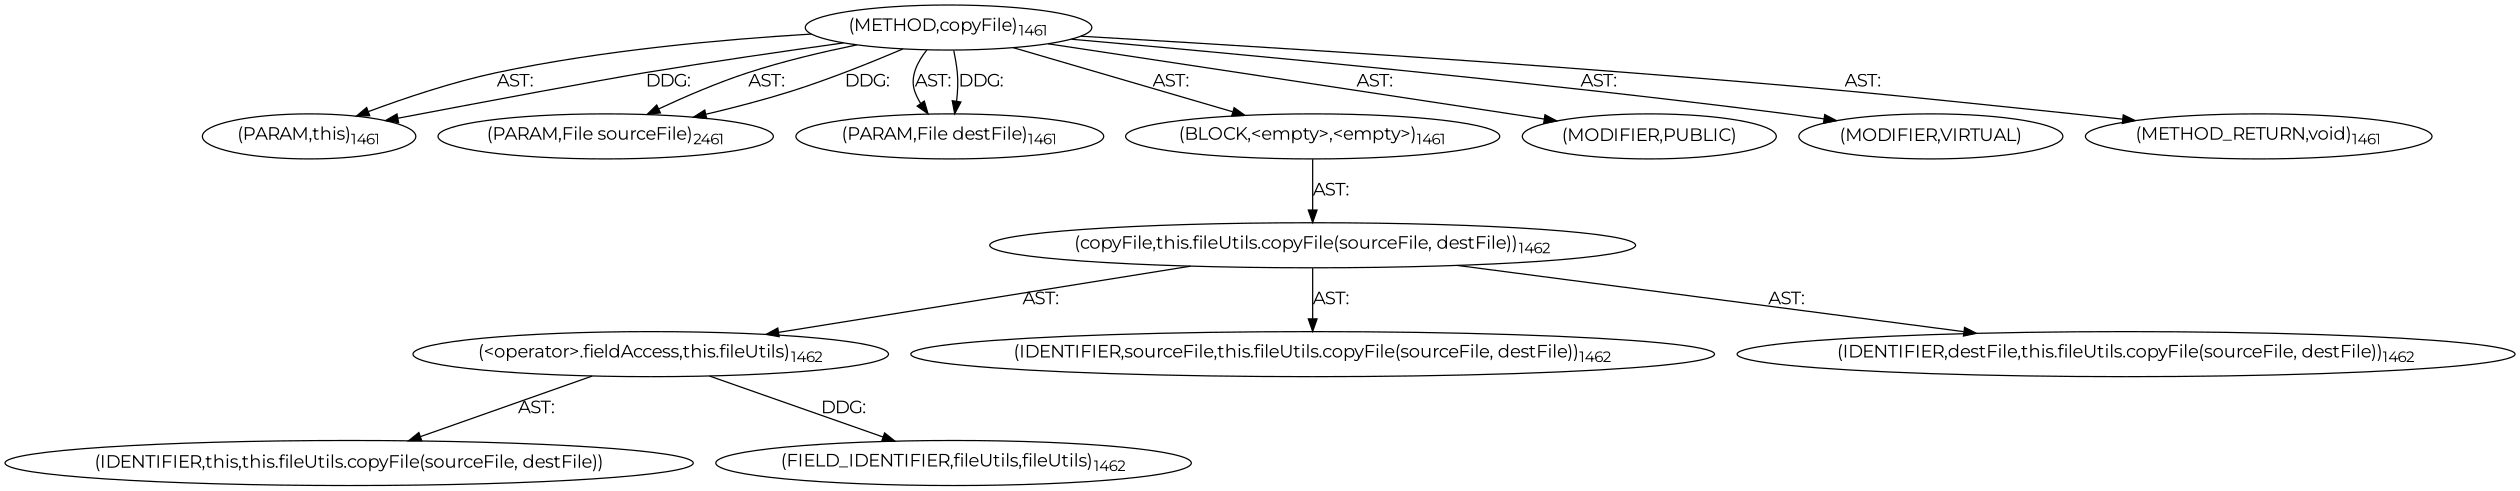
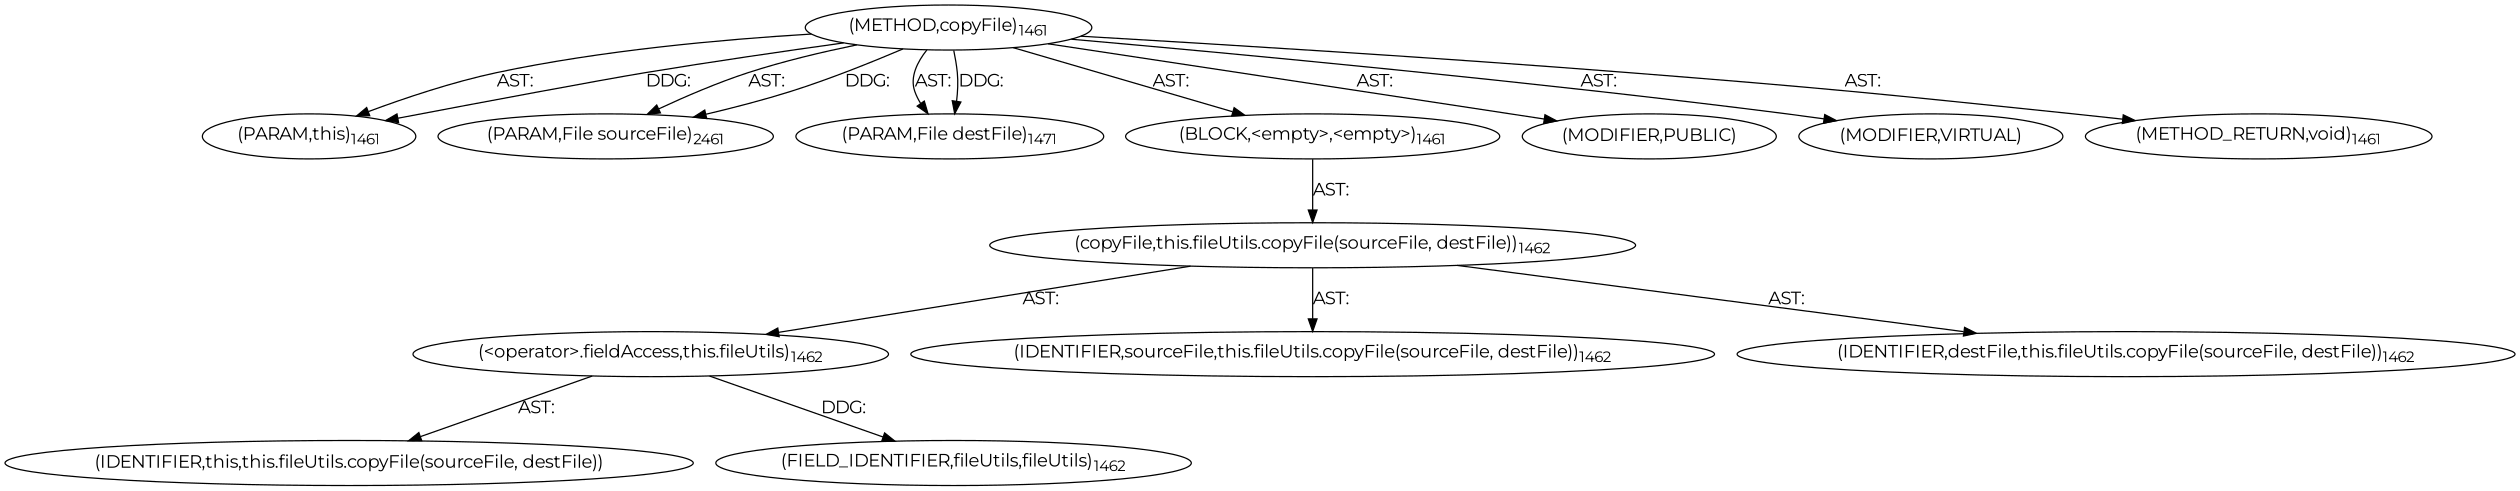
node "(PARAM,File destFile)": text "1461" -> "1471"
